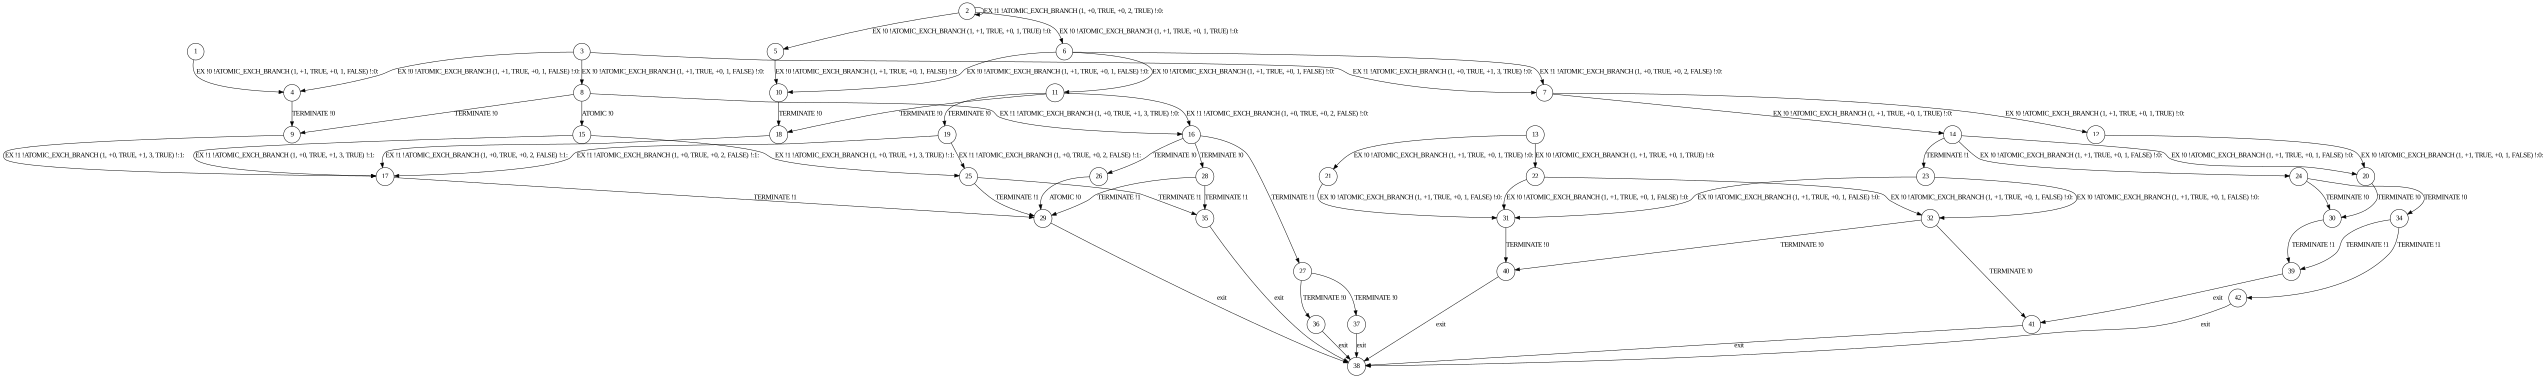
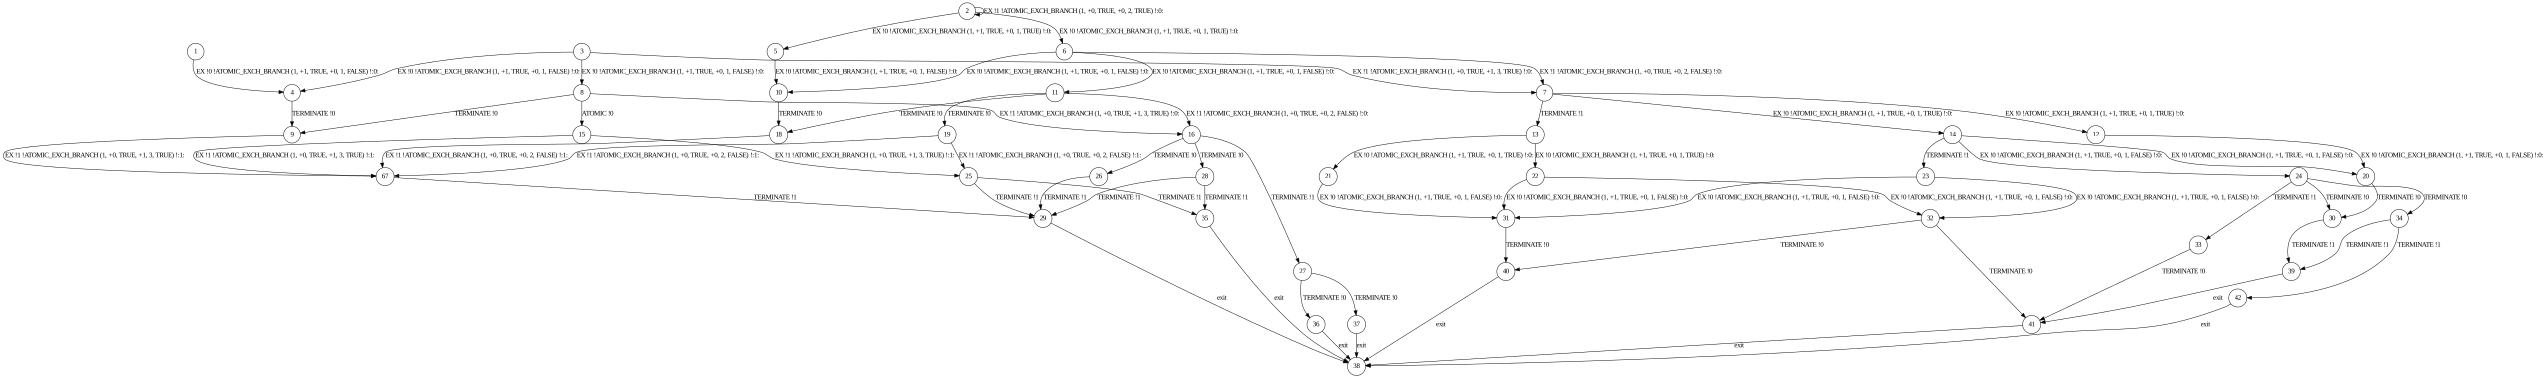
edge "7" -> "13": added, label "TERMINATE !1"
node "17": label "17" -> "67"
edge "26" -> "29": label "ATOMIC !0" -> "TERMINATE !1"
node "33": added
